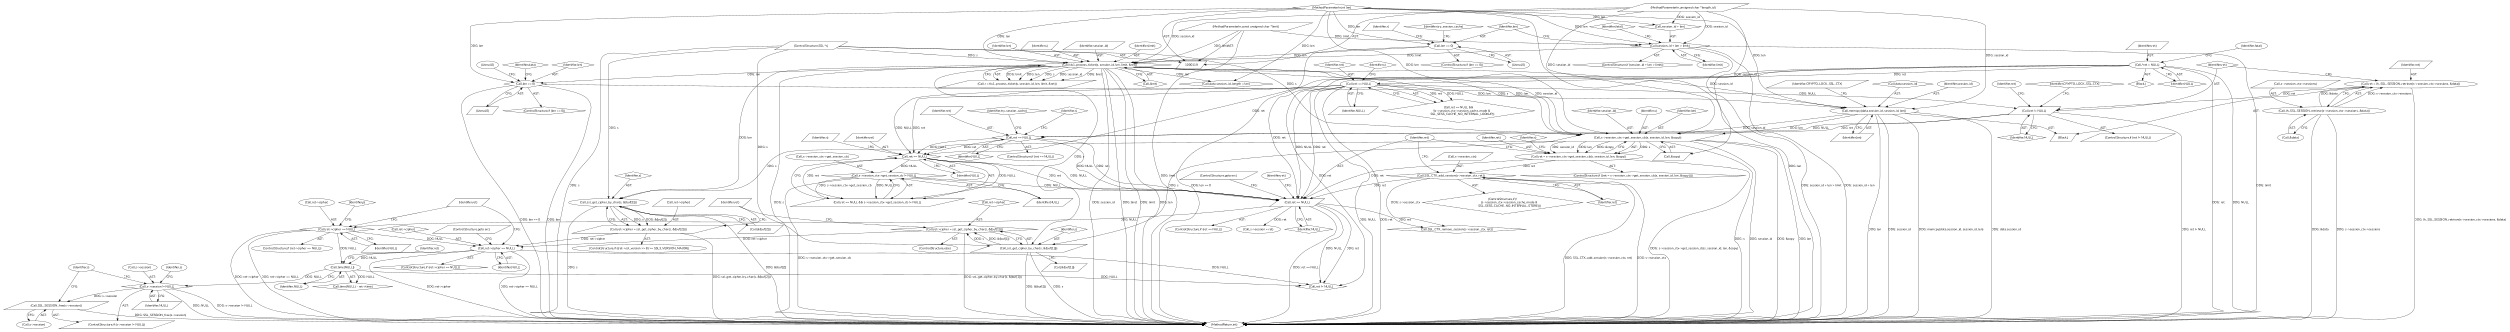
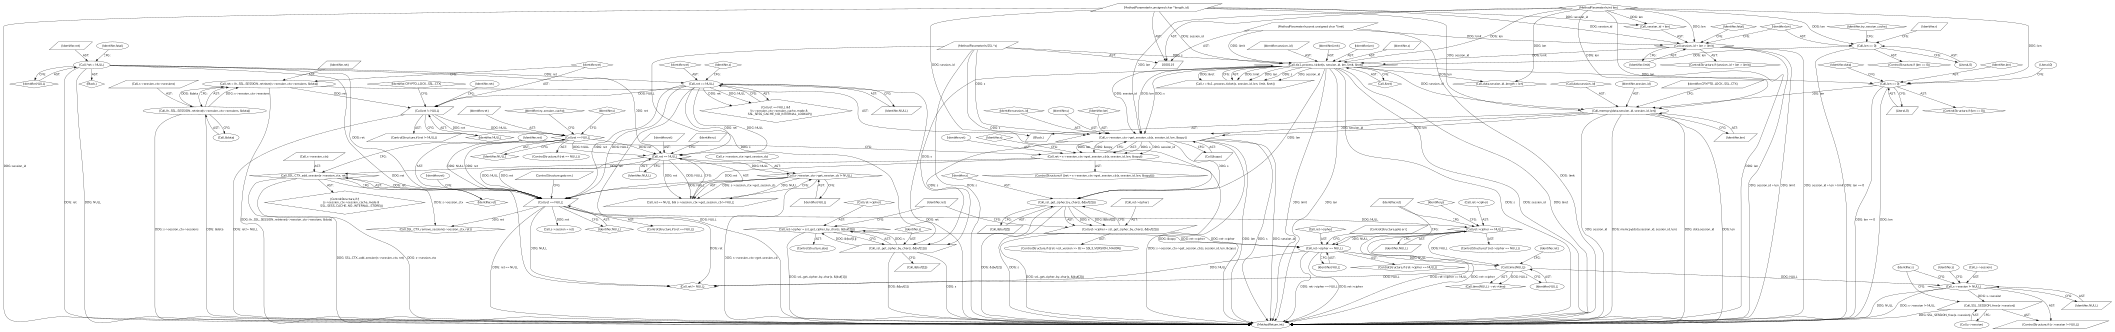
node "(ControlStructure,SSL *s)": label "(ControlStructure,SSL *s)" -> "(MethodParameterIn,SSL *s)"
edge "(MethodParameterIn,unsigned char *length_id)" -> "(Call,&copy)": now "(MethodParameterIn,unsigned char *length_id)" -> "(MethodReturn,int)"
